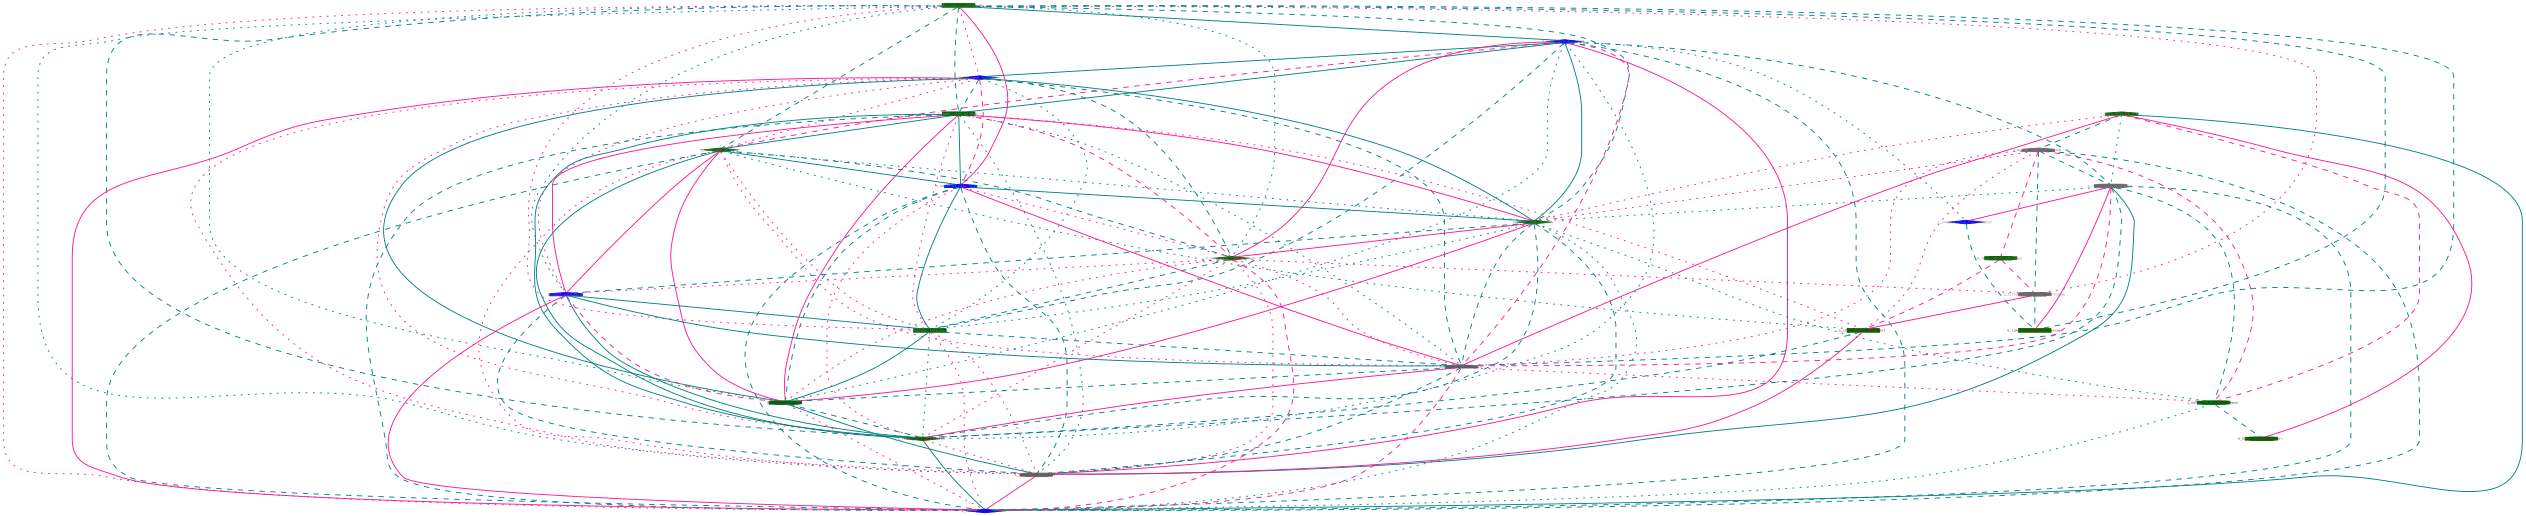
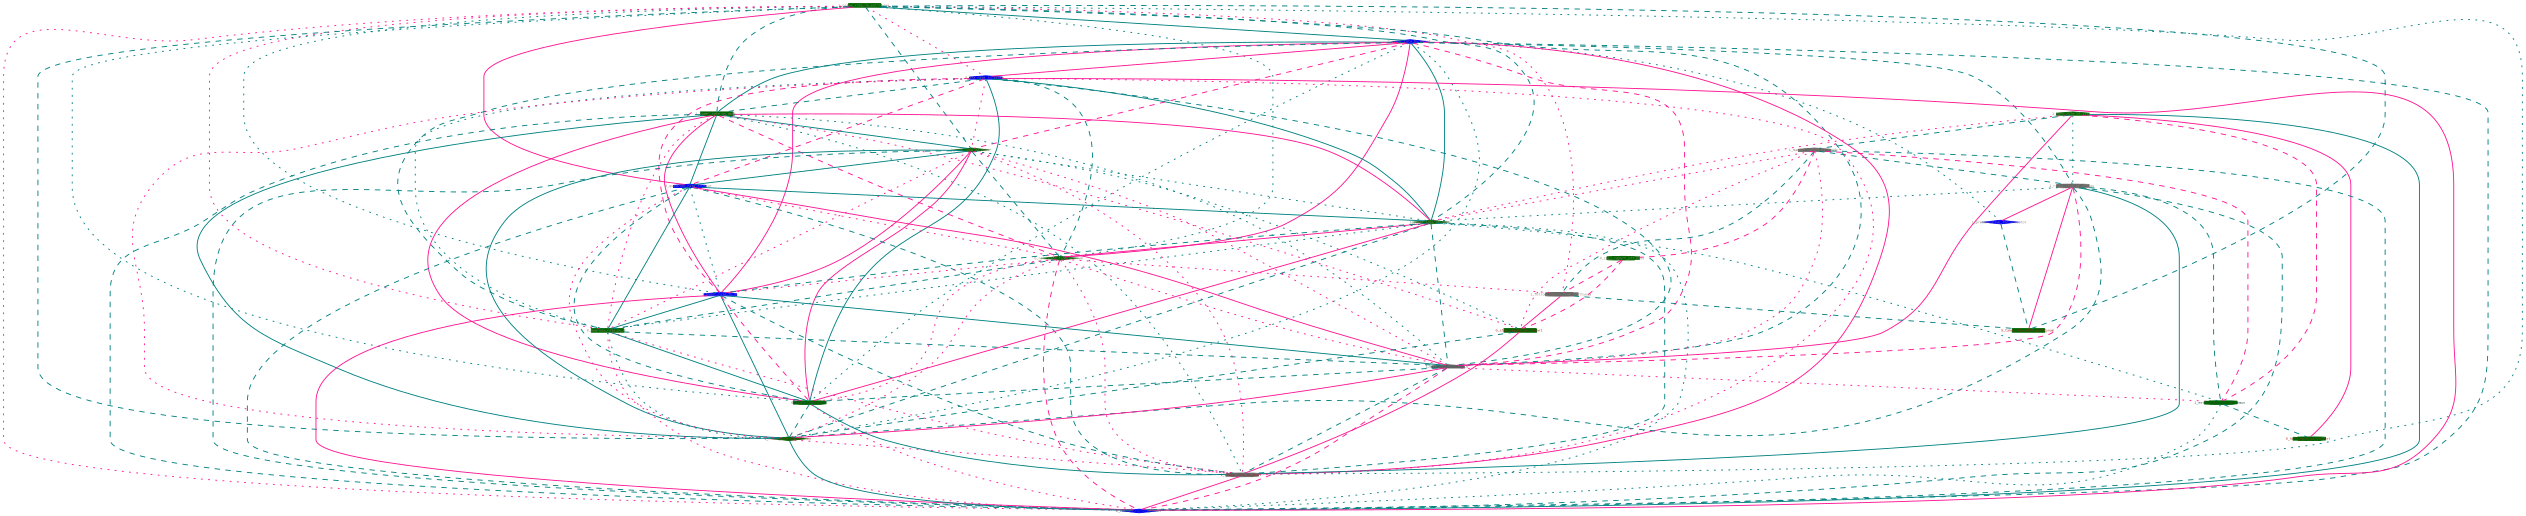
edge "0_reduc_rate_by_point" -- "0_fix_rate_in_state": color teal -> deeppink
edge "0_reduc_rate_by_point" -- "1_boost_rate_to_%": added
node "0_fix_rate_in_state": shape diamond -> house
edge "0_fix_rate_in_state" -- "1_boost_rate_to_%": style dotted -> dashed
edge "0_question_rate_in_hear" -- "1_boost_rate_to_%": added
